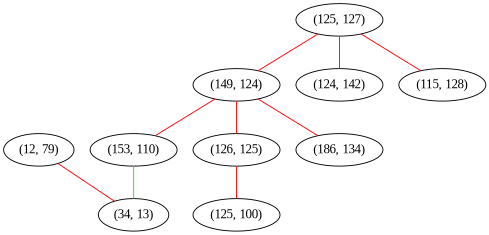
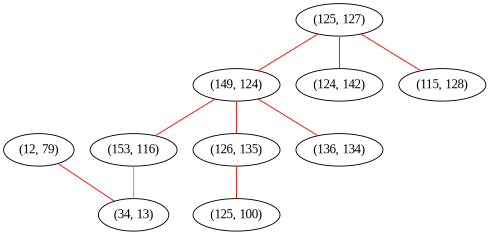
node "(153, 110)": label "(153, 110)" -> "(153, 116)"
node "(126, 125)": label "(126, 125)" -> "(126, 135)"
node "(186, 134)": label "(186, 134)" -> "(136, 134)"
